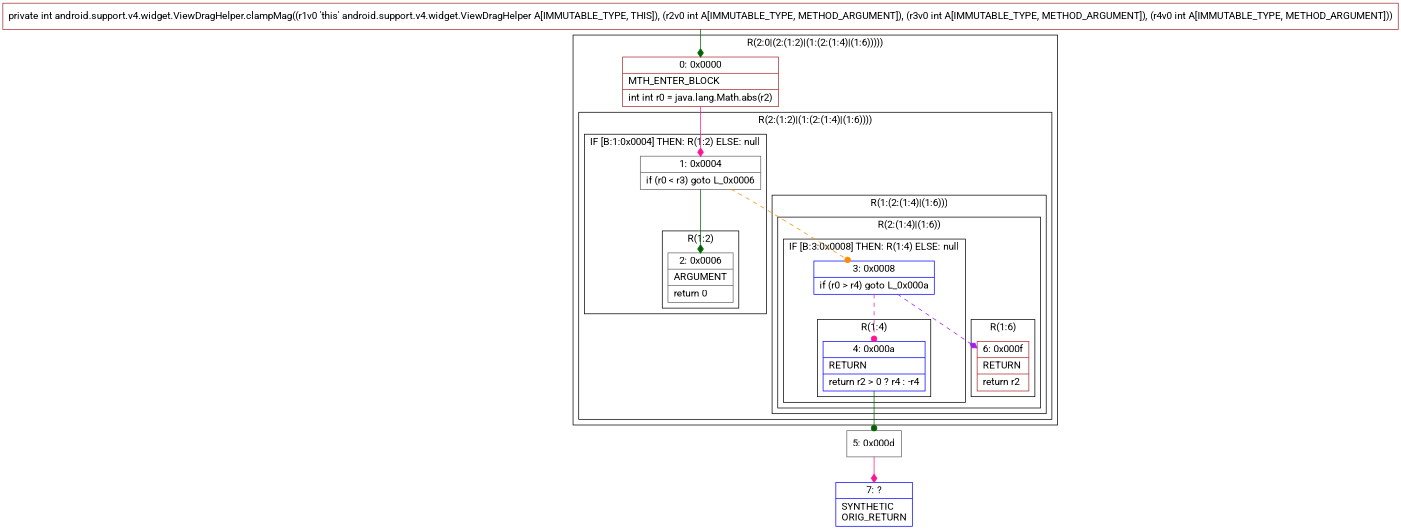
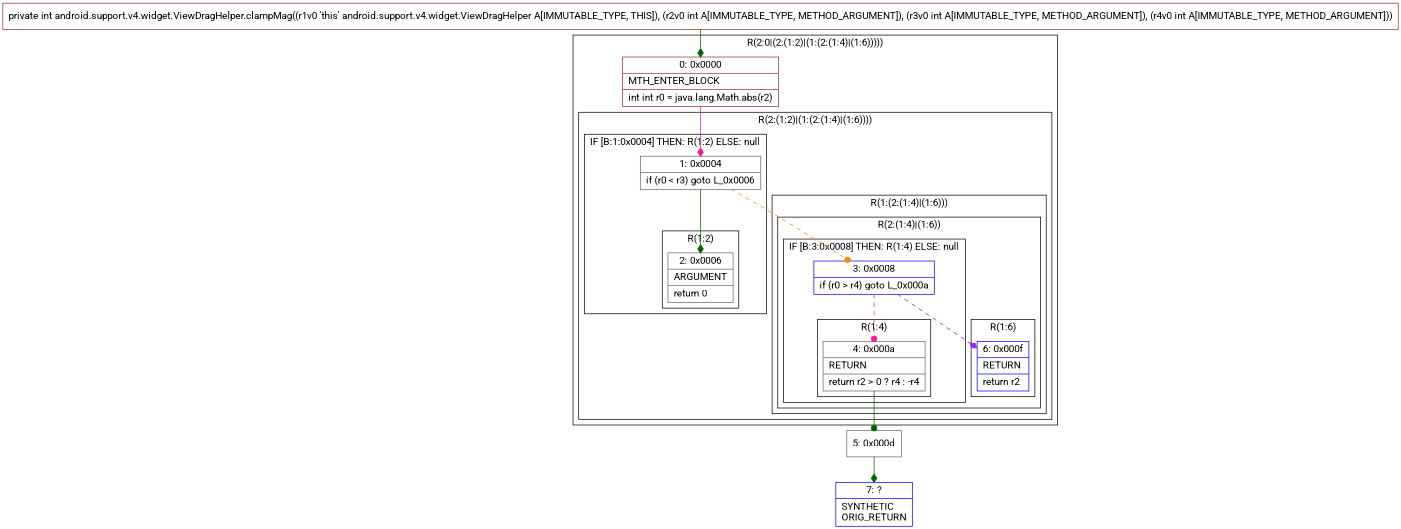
node "4: 0x000a": color blue -> gray40
node "6: 0x000f": color brown -> blue
edge "5: 0x000d" -> "7: ?": color deeppink -> darkgreen
